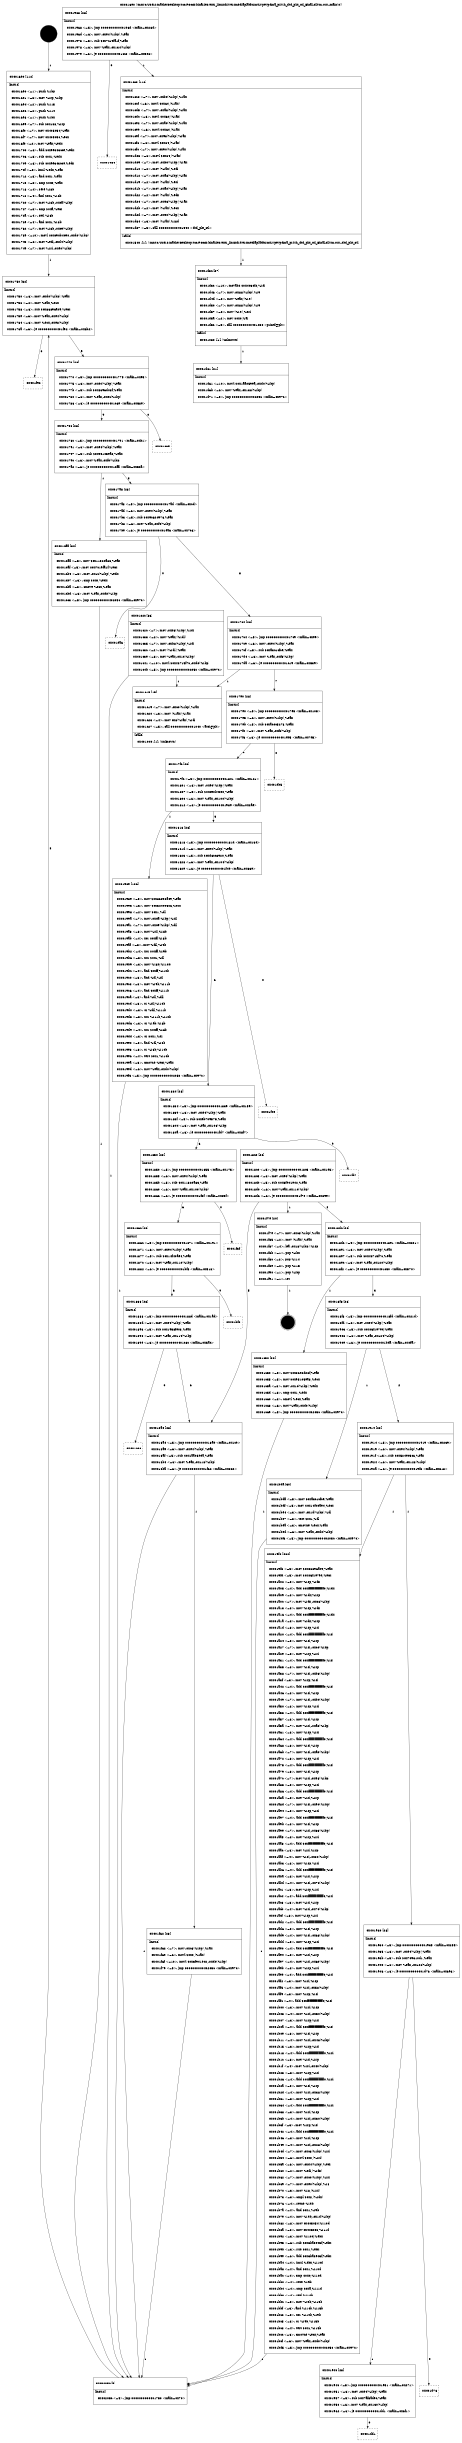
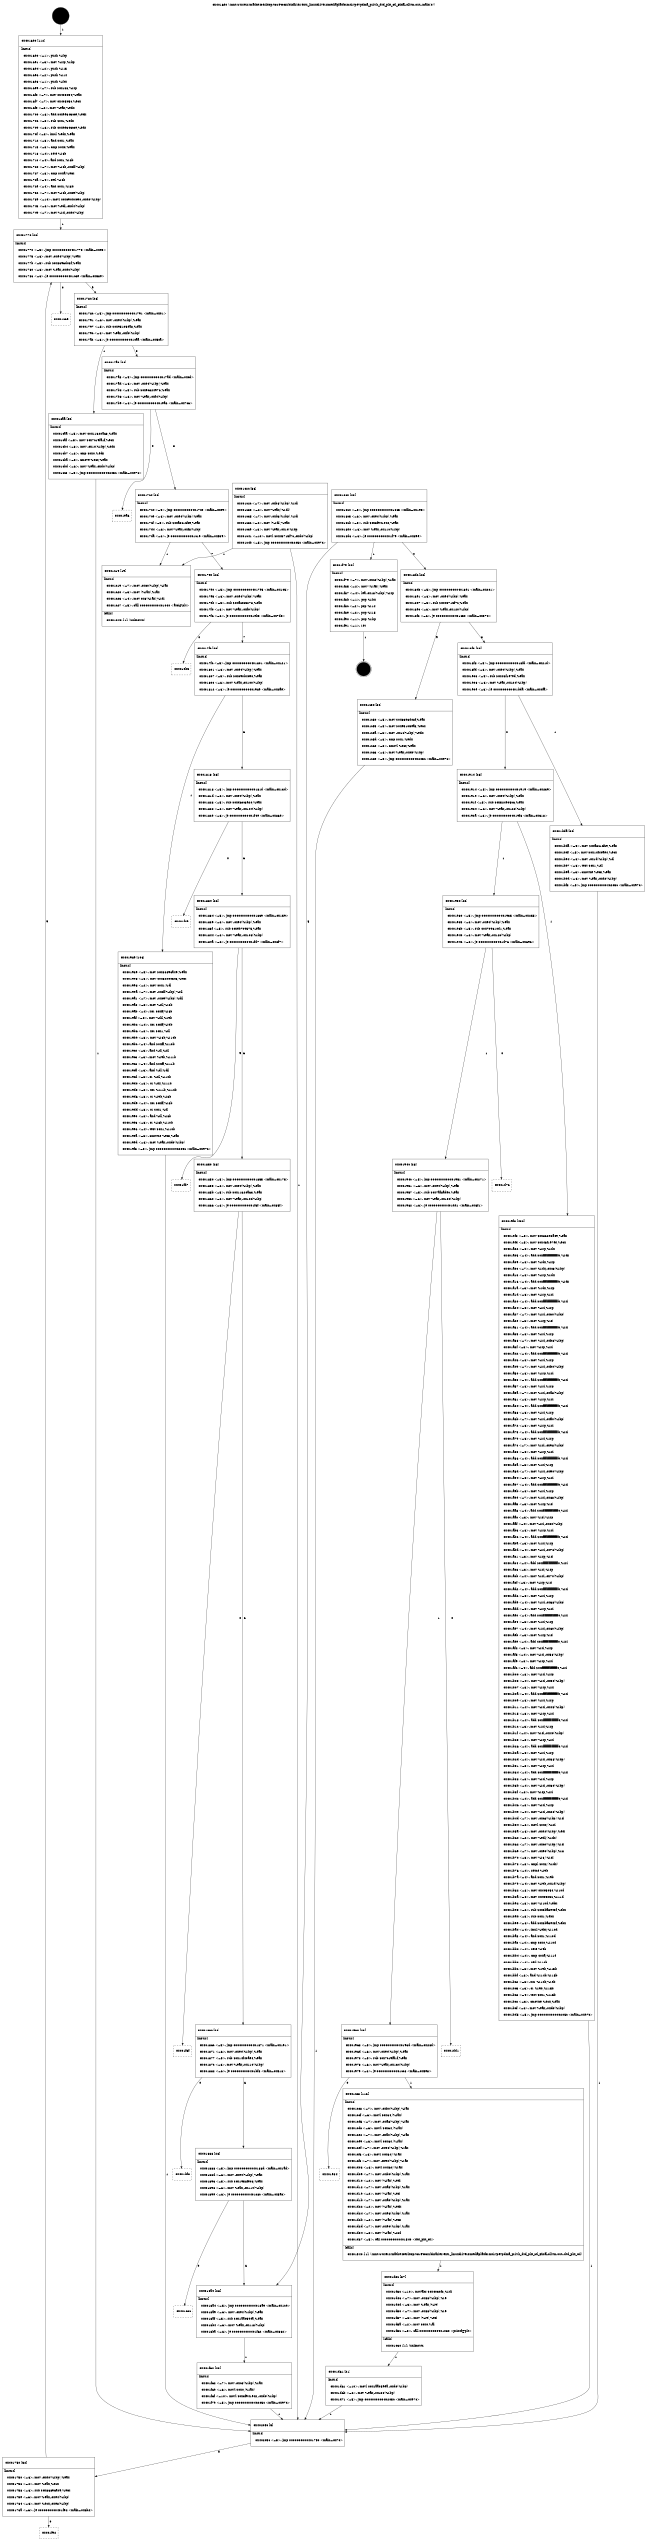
edge "0x4016e0 [112]" -> "0x401750 [32]": now "0x4016e0 [112]" -> "0x401770 [28]"
edge "0x4018dc [28]" -> "0x401c50 [30]": label " 1" -> " 9"
edge "0x40194c [28]" -> "0x401968 [28]": added, label "1"
edge "0x4018a4 [28]" -> "0x40205c [5]": now "0x401d61 [21]" -> "0x40205c [5]"
